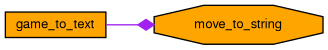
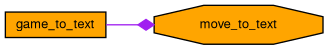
node "move_to_string": label "move_to_string" -> "move_to_text"
